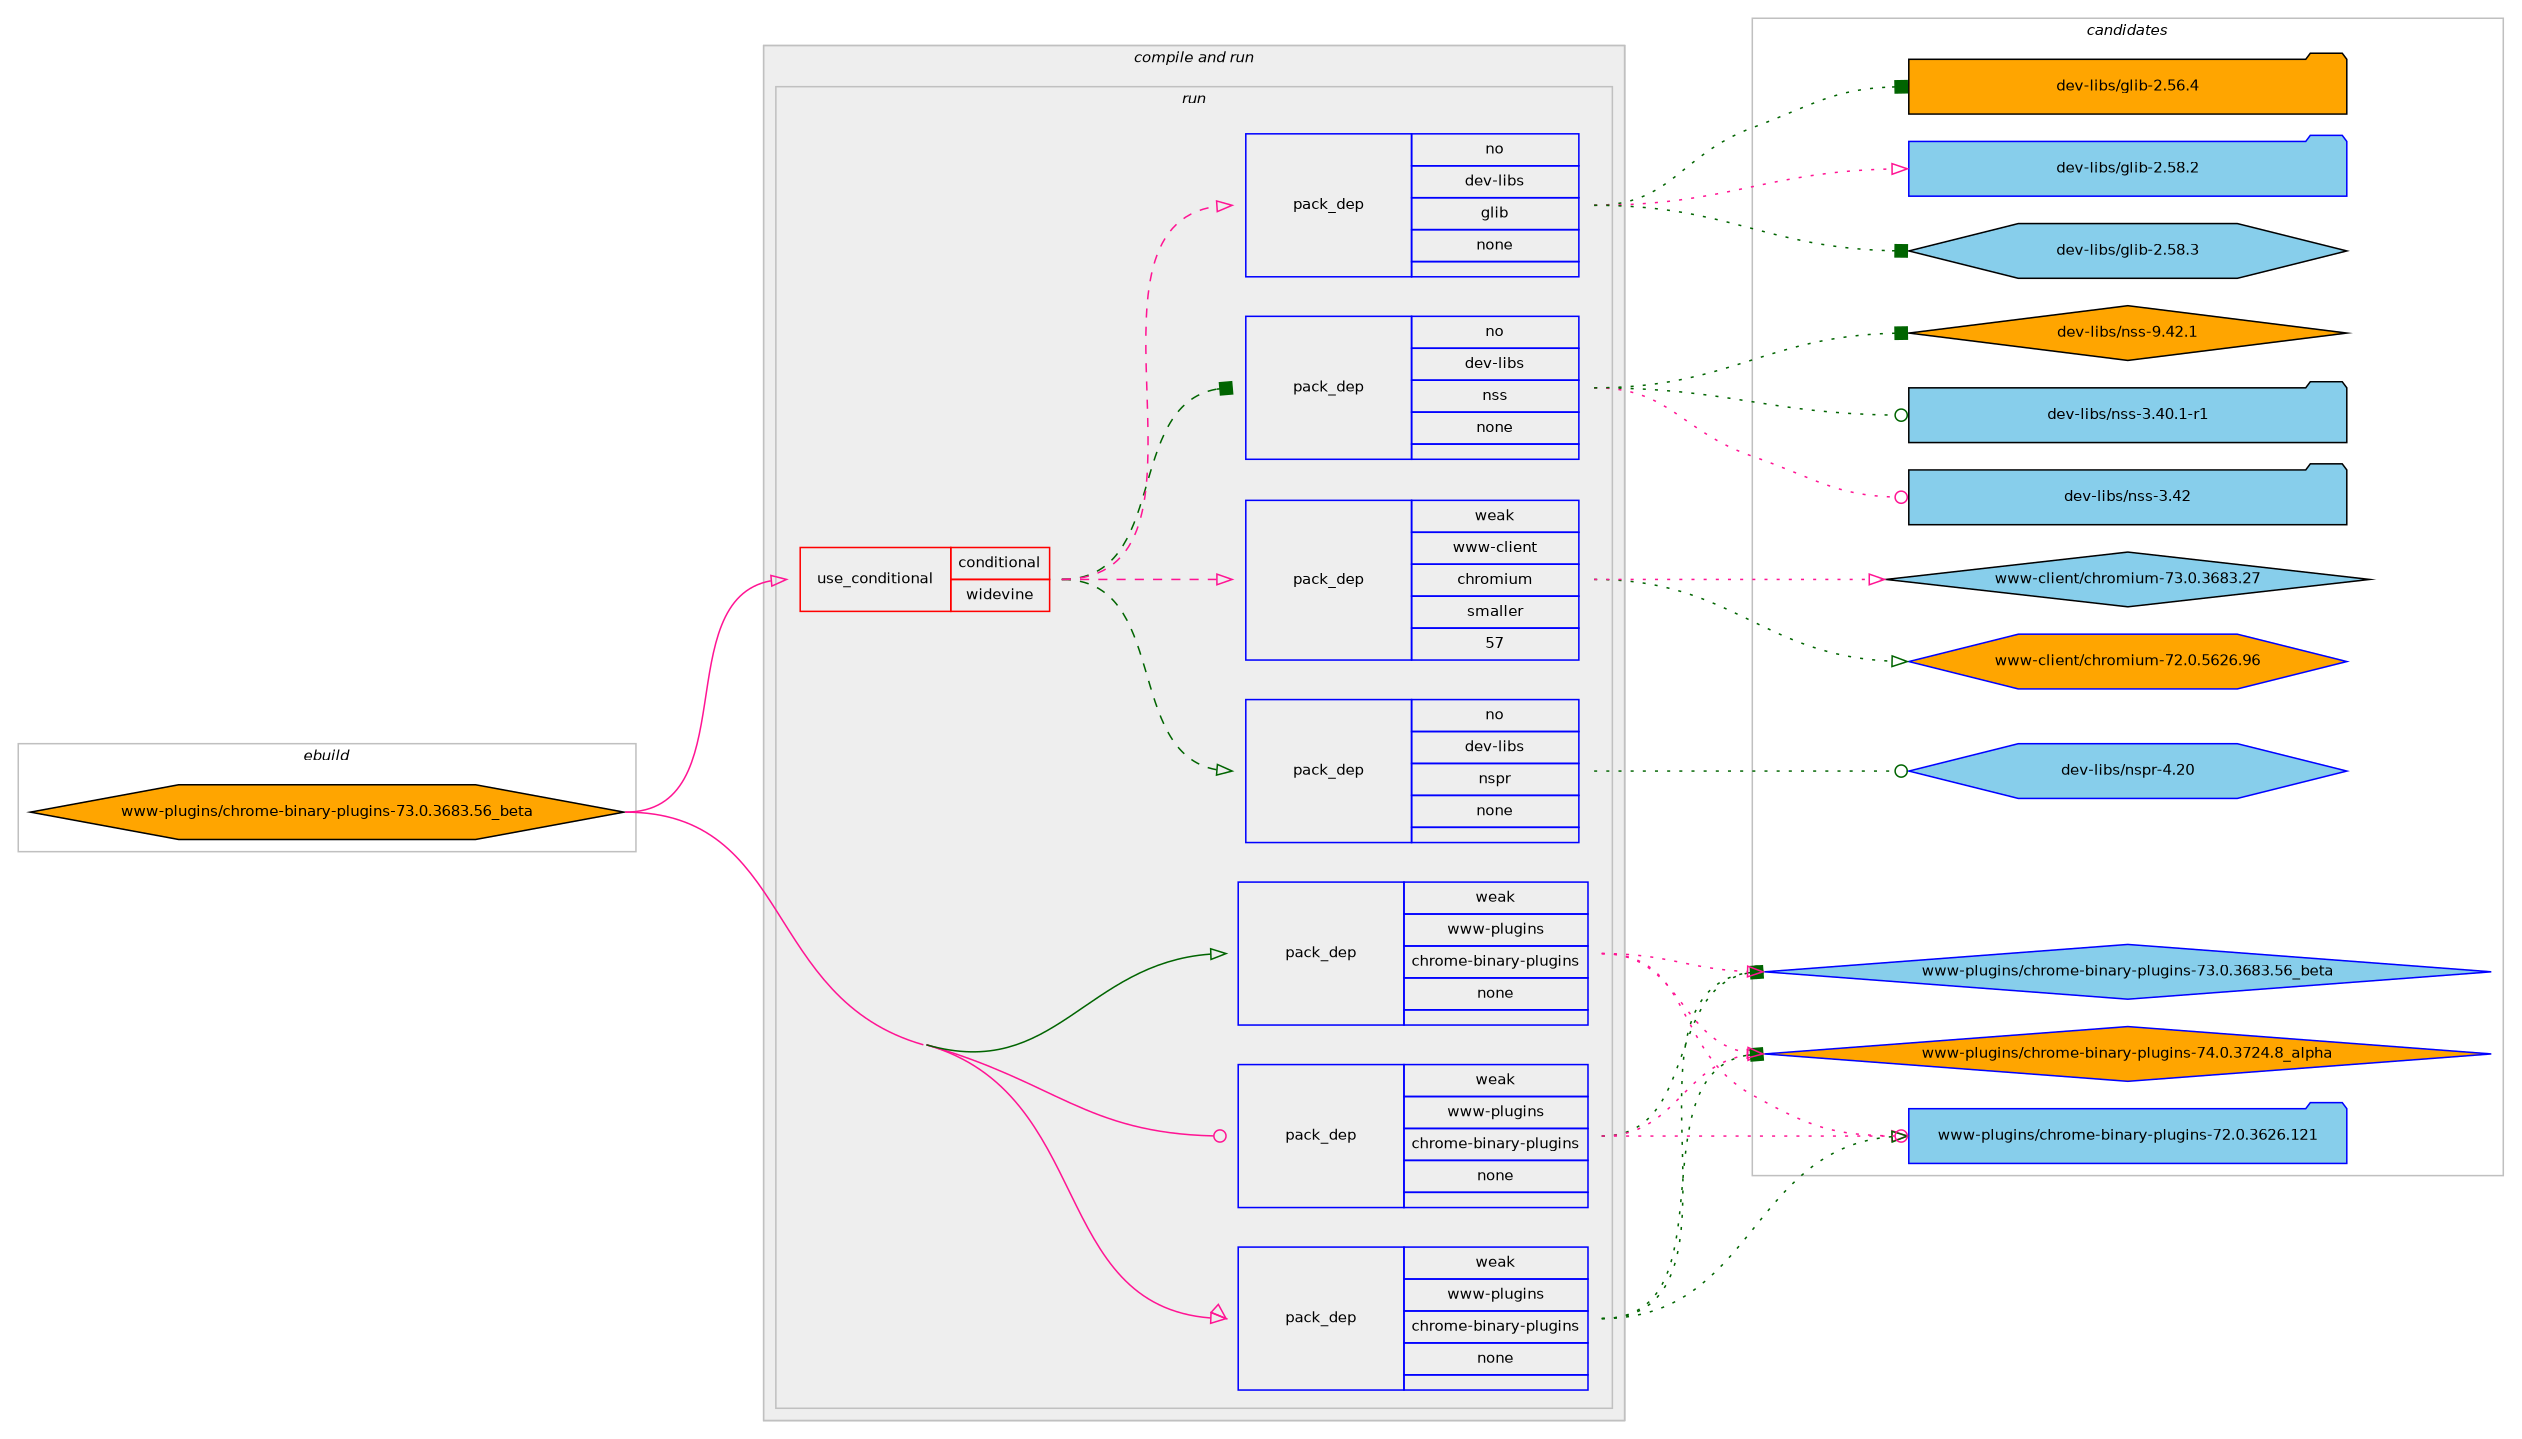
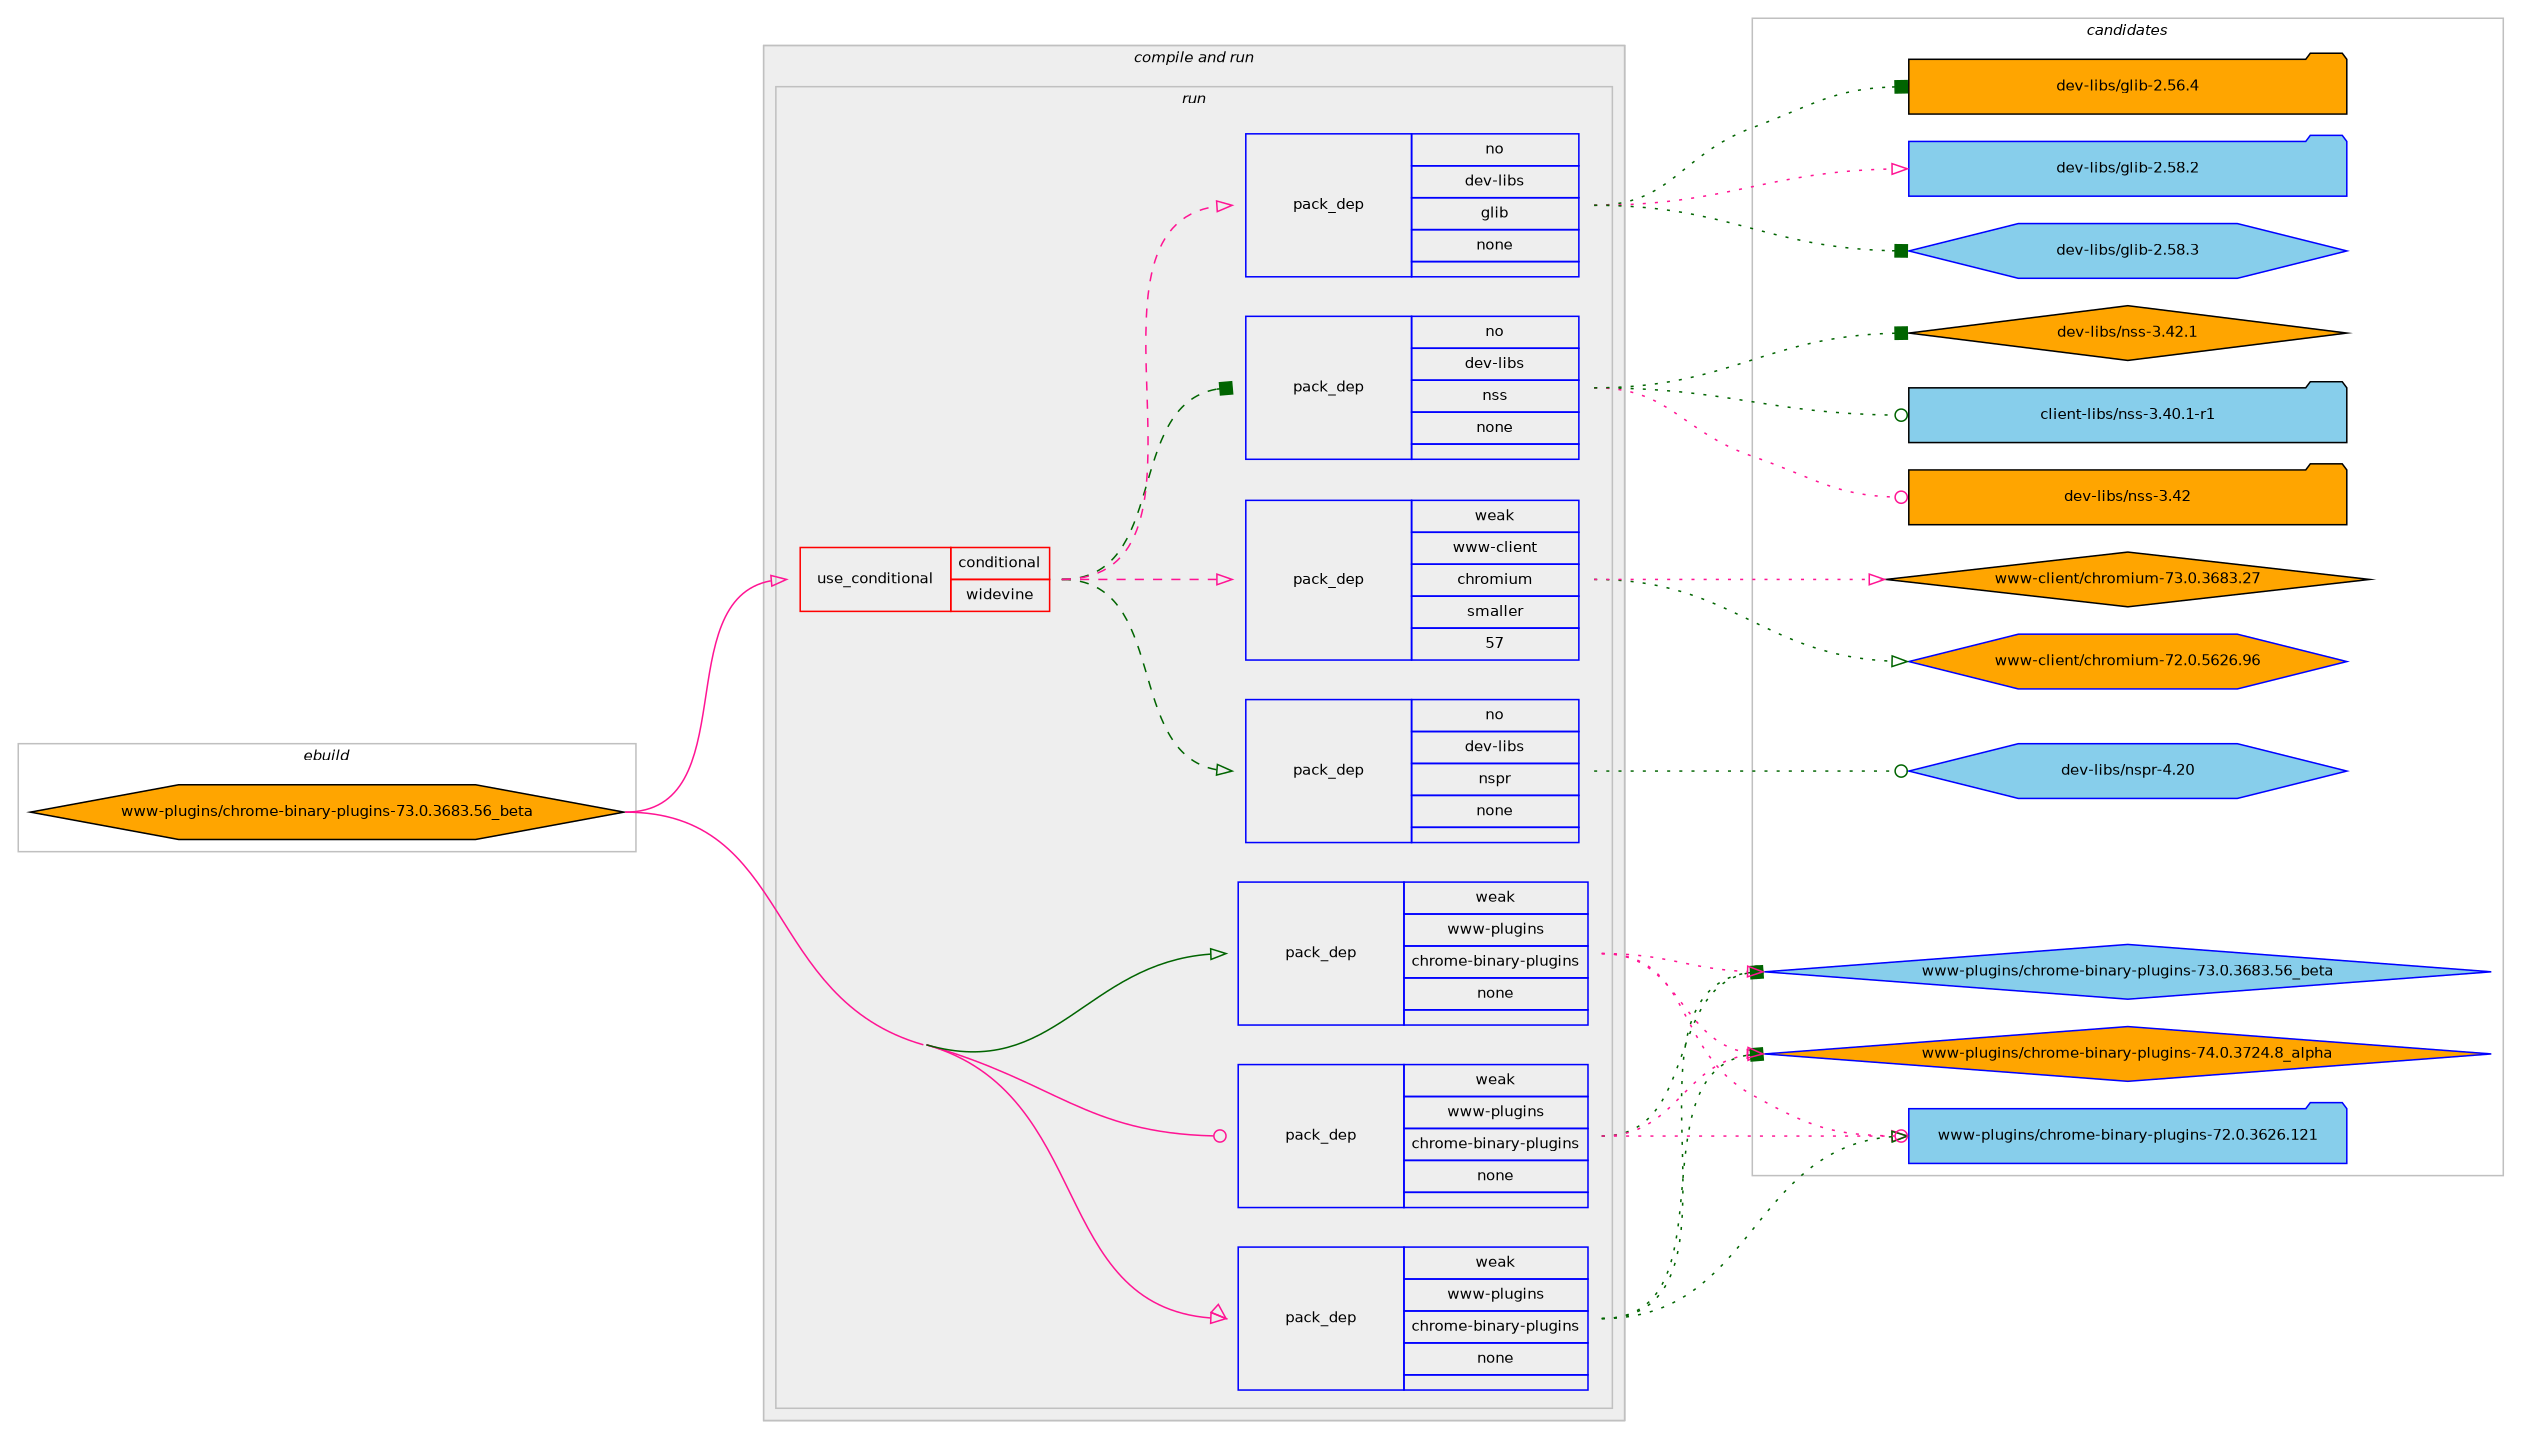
node "dev-libs/glib-2.58.3": color black -> blue
node "dev-libs/nss-9.42.1": label "dev-libs/nss-9.42.1" -> "dev-libs/nss-3.42.1"
node "dev-libs/nss-3.40.1-r1": label "dev-libs/nss-3.40.1-r1" -> "client-libs/nss-3.40.1-r1"
node "dev-libs/nss-3.42": fillcolor skyblue -> orange
node "www-client/chromium-73.0.3683.27": fillcolor skyblue -> orange
